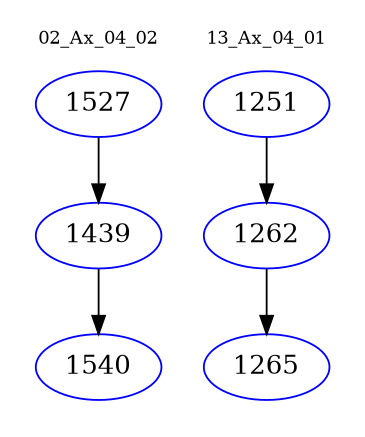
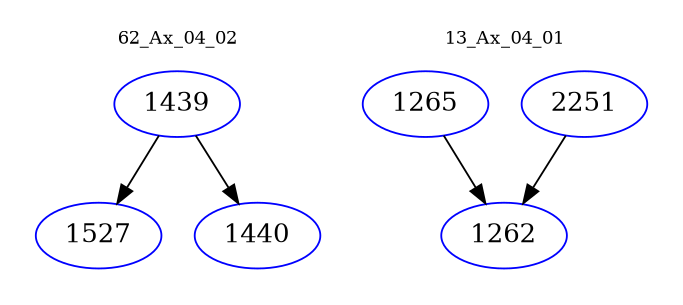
cluster "02_Ax_04_02": label "02_Ax_04_02" -> "62_Ax_04_02"
node "1251": label "1251" -> "2251"
edge "1527" -> "1439": reversed
edge "1262" -> "1265": reversed
node "1540": label "1540" -> "1440"
